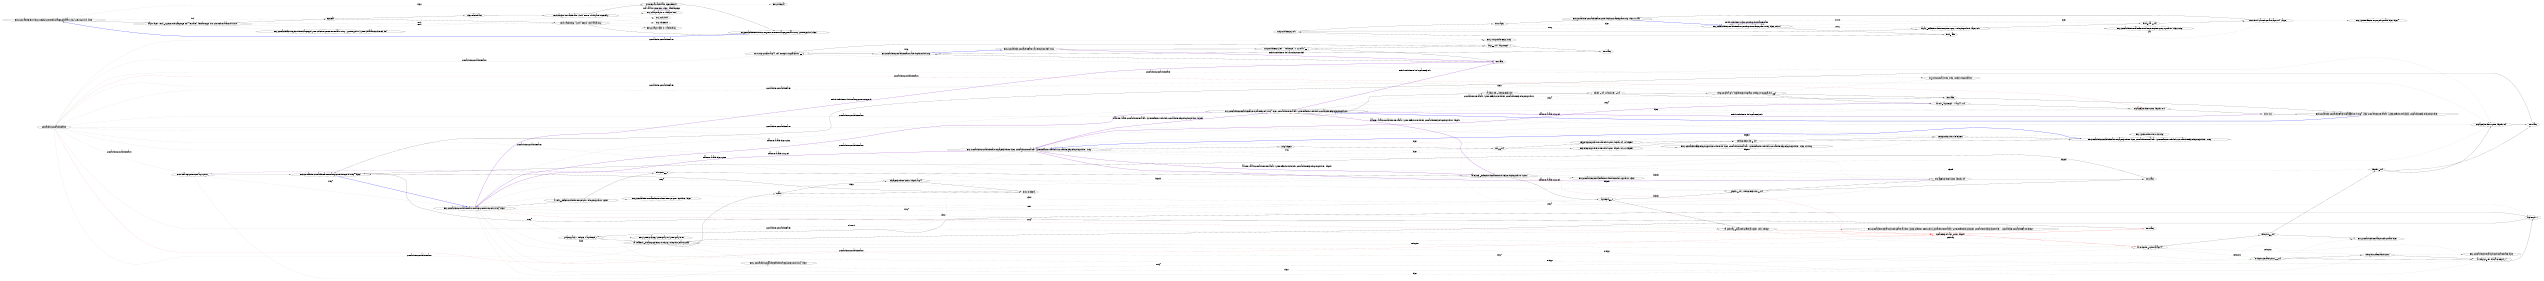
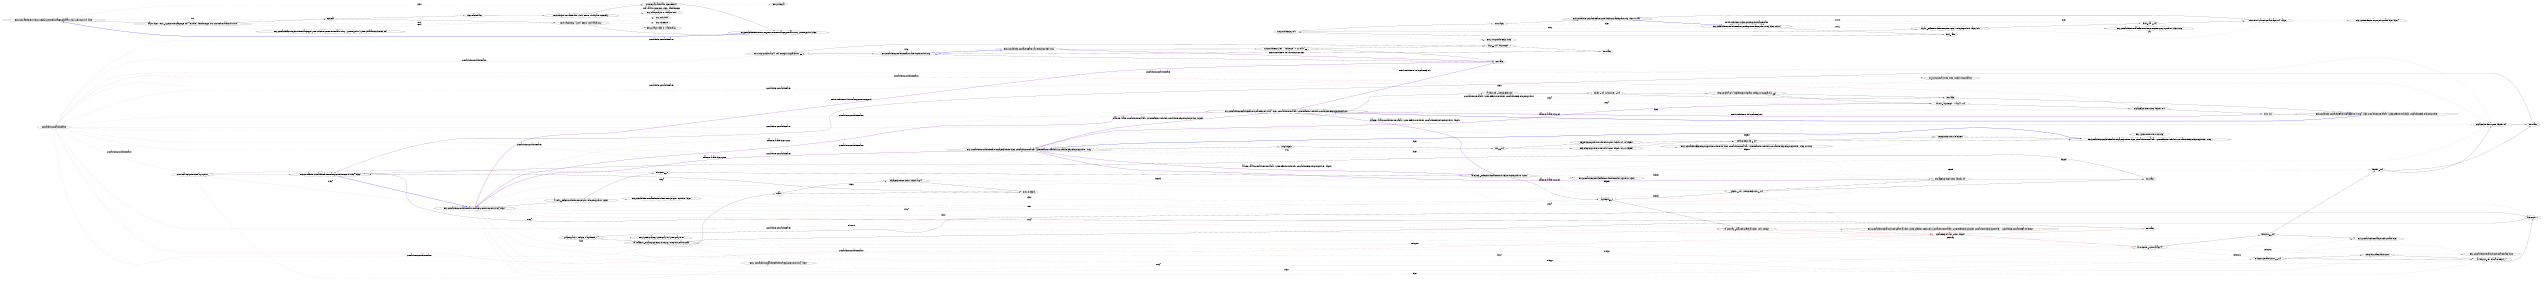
edge "CommandLine.CommandLineParser" -> "helpInfo != null || _settings.HelpWriter != null": label "Parameter variable string verb" -> "CommandLine.CommandLineParser"
